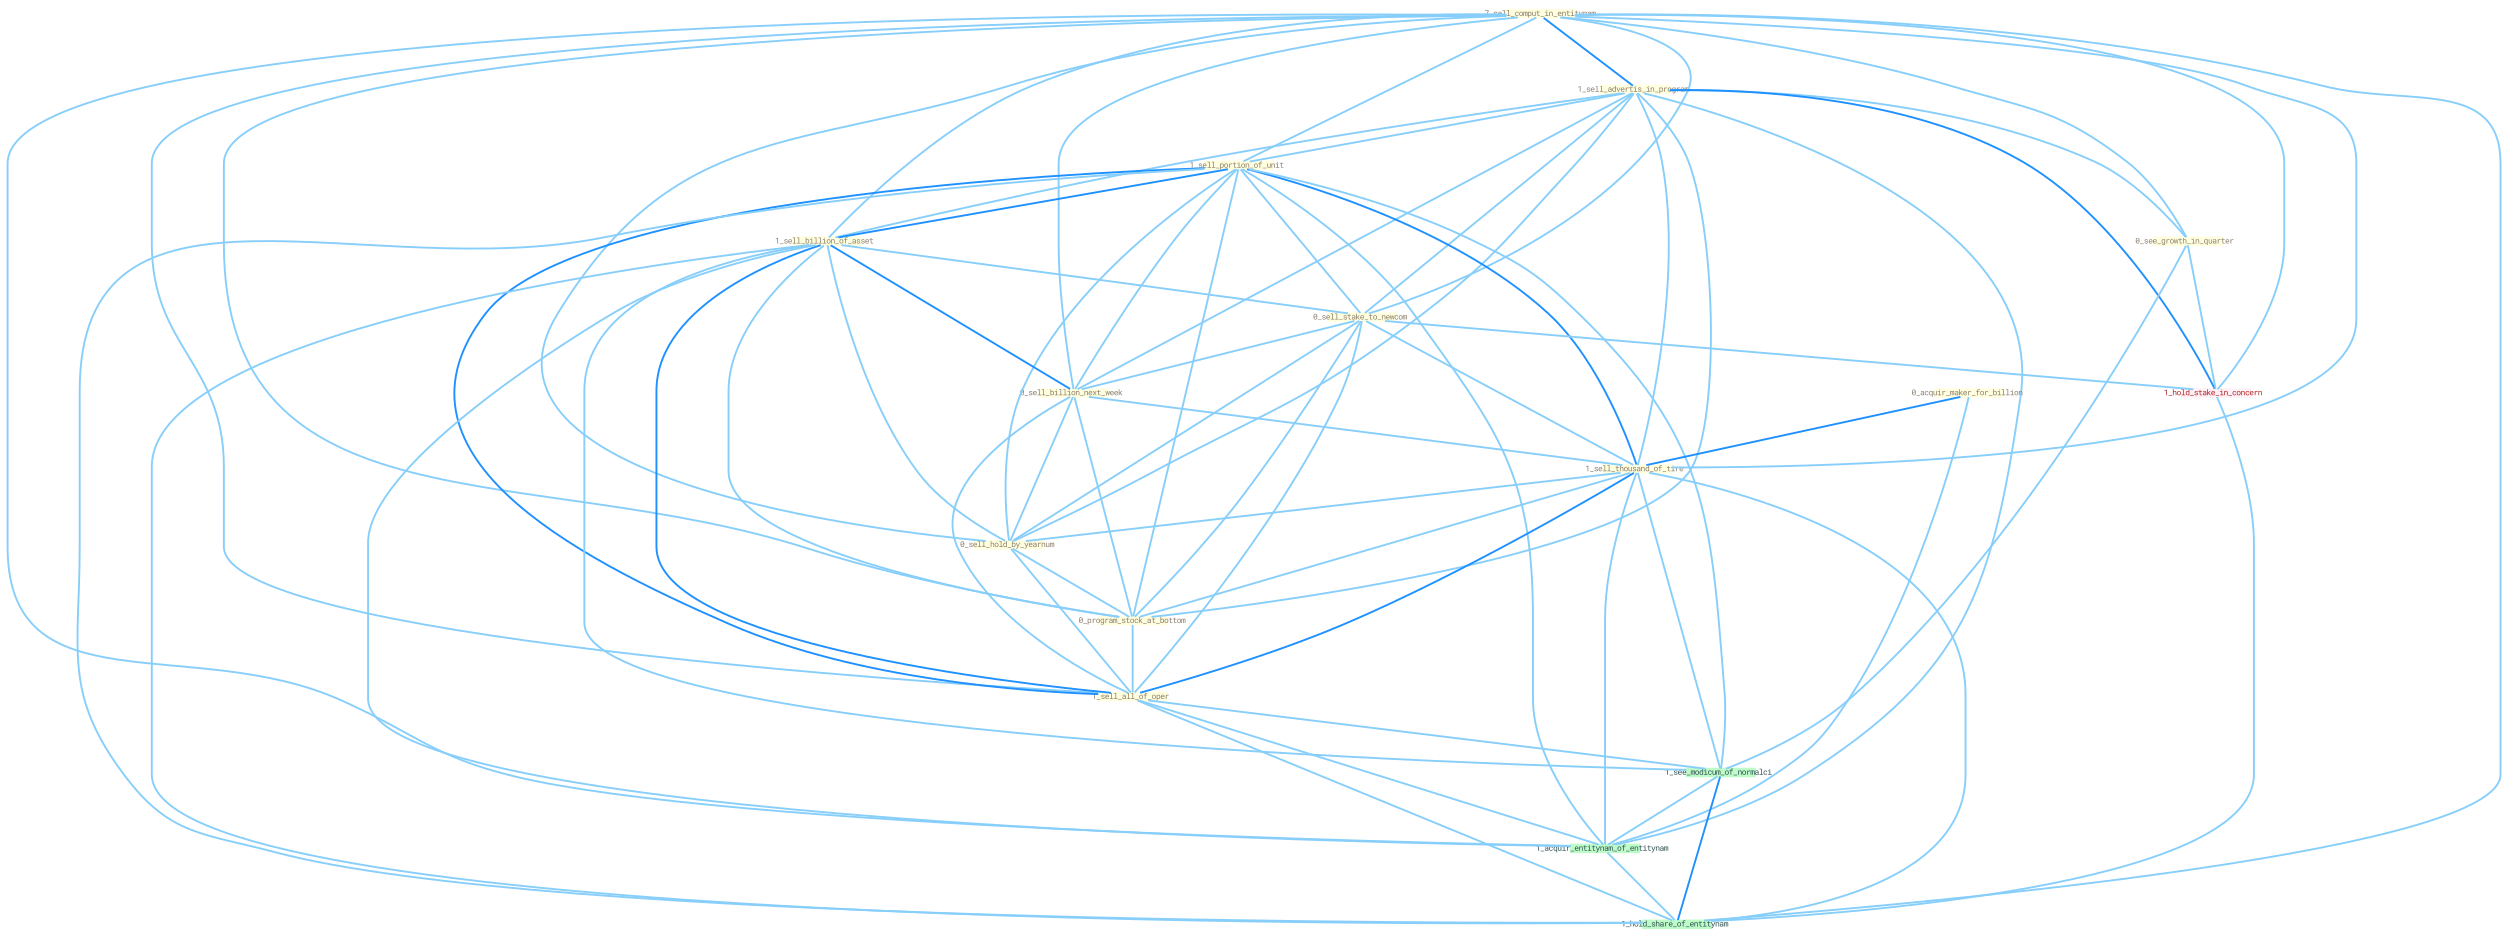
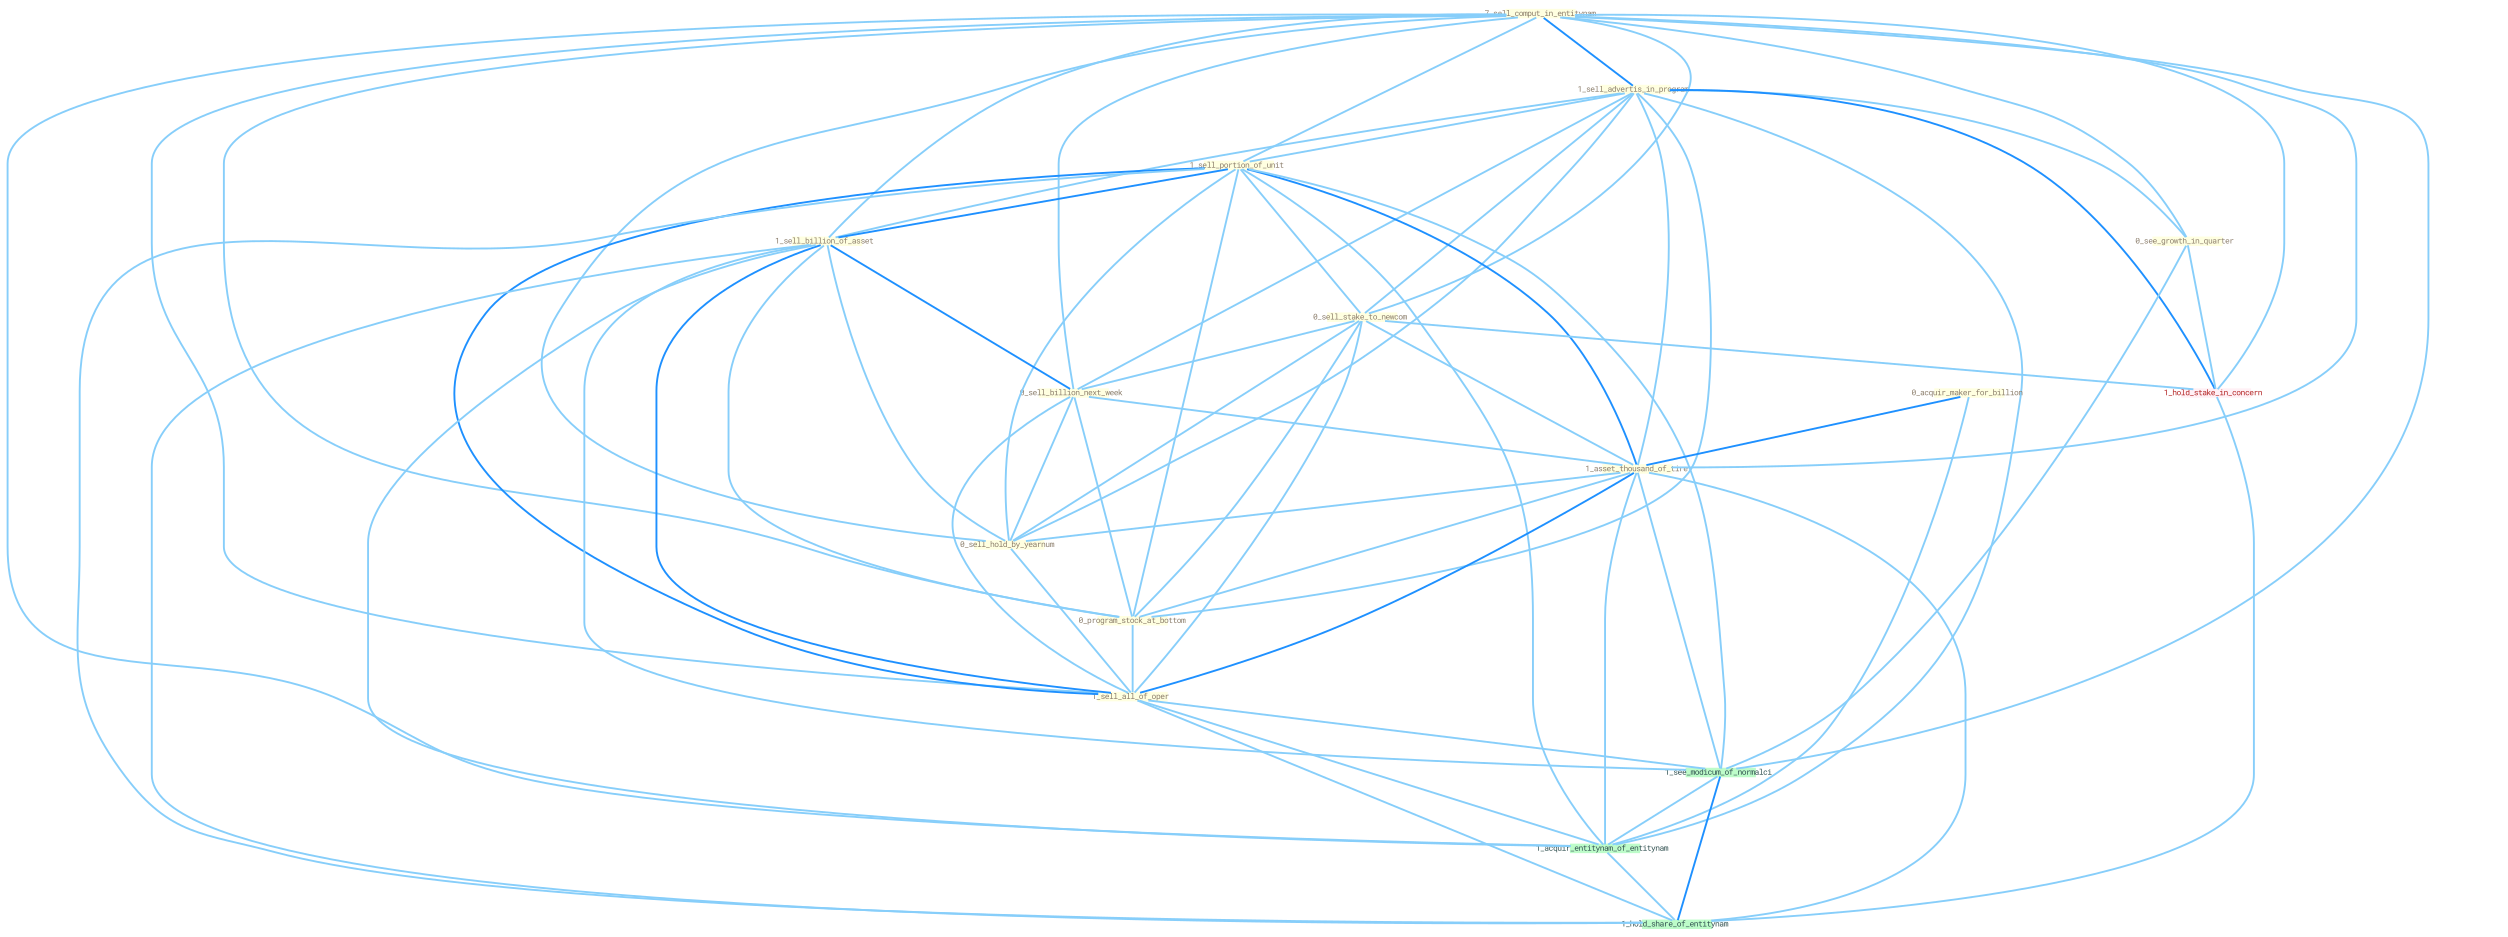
edge "1_sell_portion_of_unit" -- "0_sell_billion_next_week": removed
edge "1_sell_billion_of_asset" -- "0_sell_stake_to_newcom": removed
edge "7_sell_comput_in_entitynam" -- "1_hold_share_of_entitynam": now "7_sell_comput_in_entitynam" -- "1_see_modicum_of_normalci"
node "1_sell_thousand_of_tire": label "1_sell_thousand_of_tire" -> "1_asset_thousand_of_tire"
edge "0_sell_hold_by_yearnum" -- "0_program_stock_at_bottom": removed
